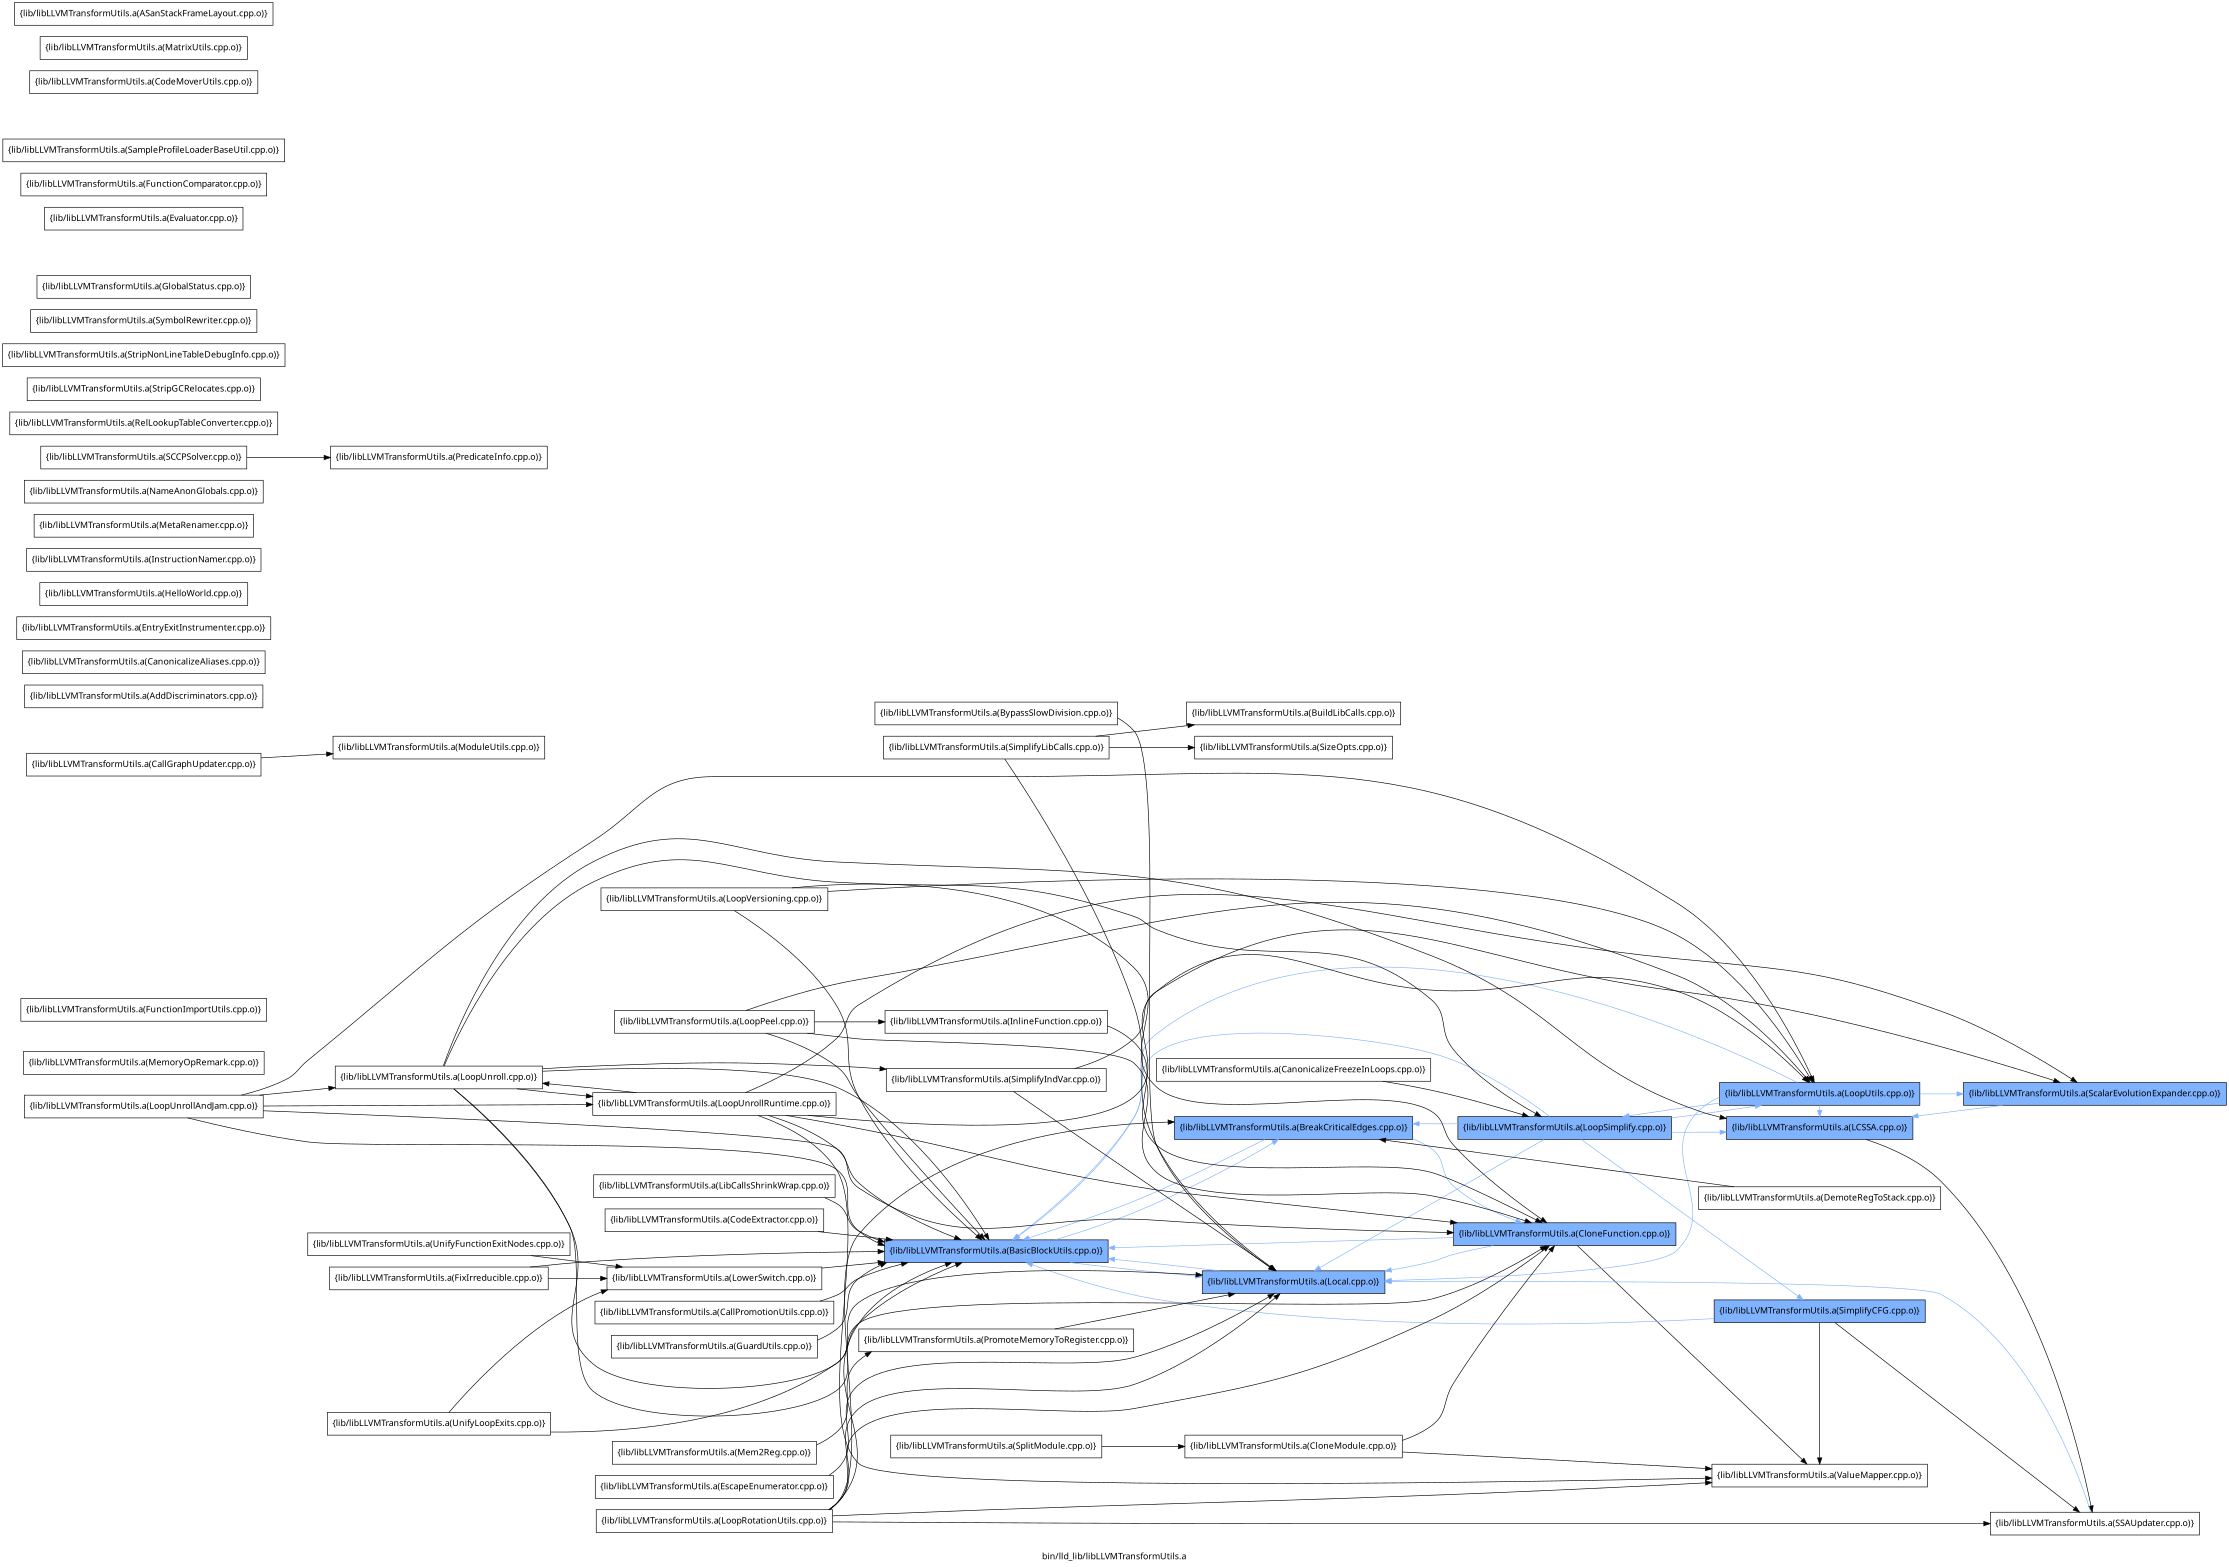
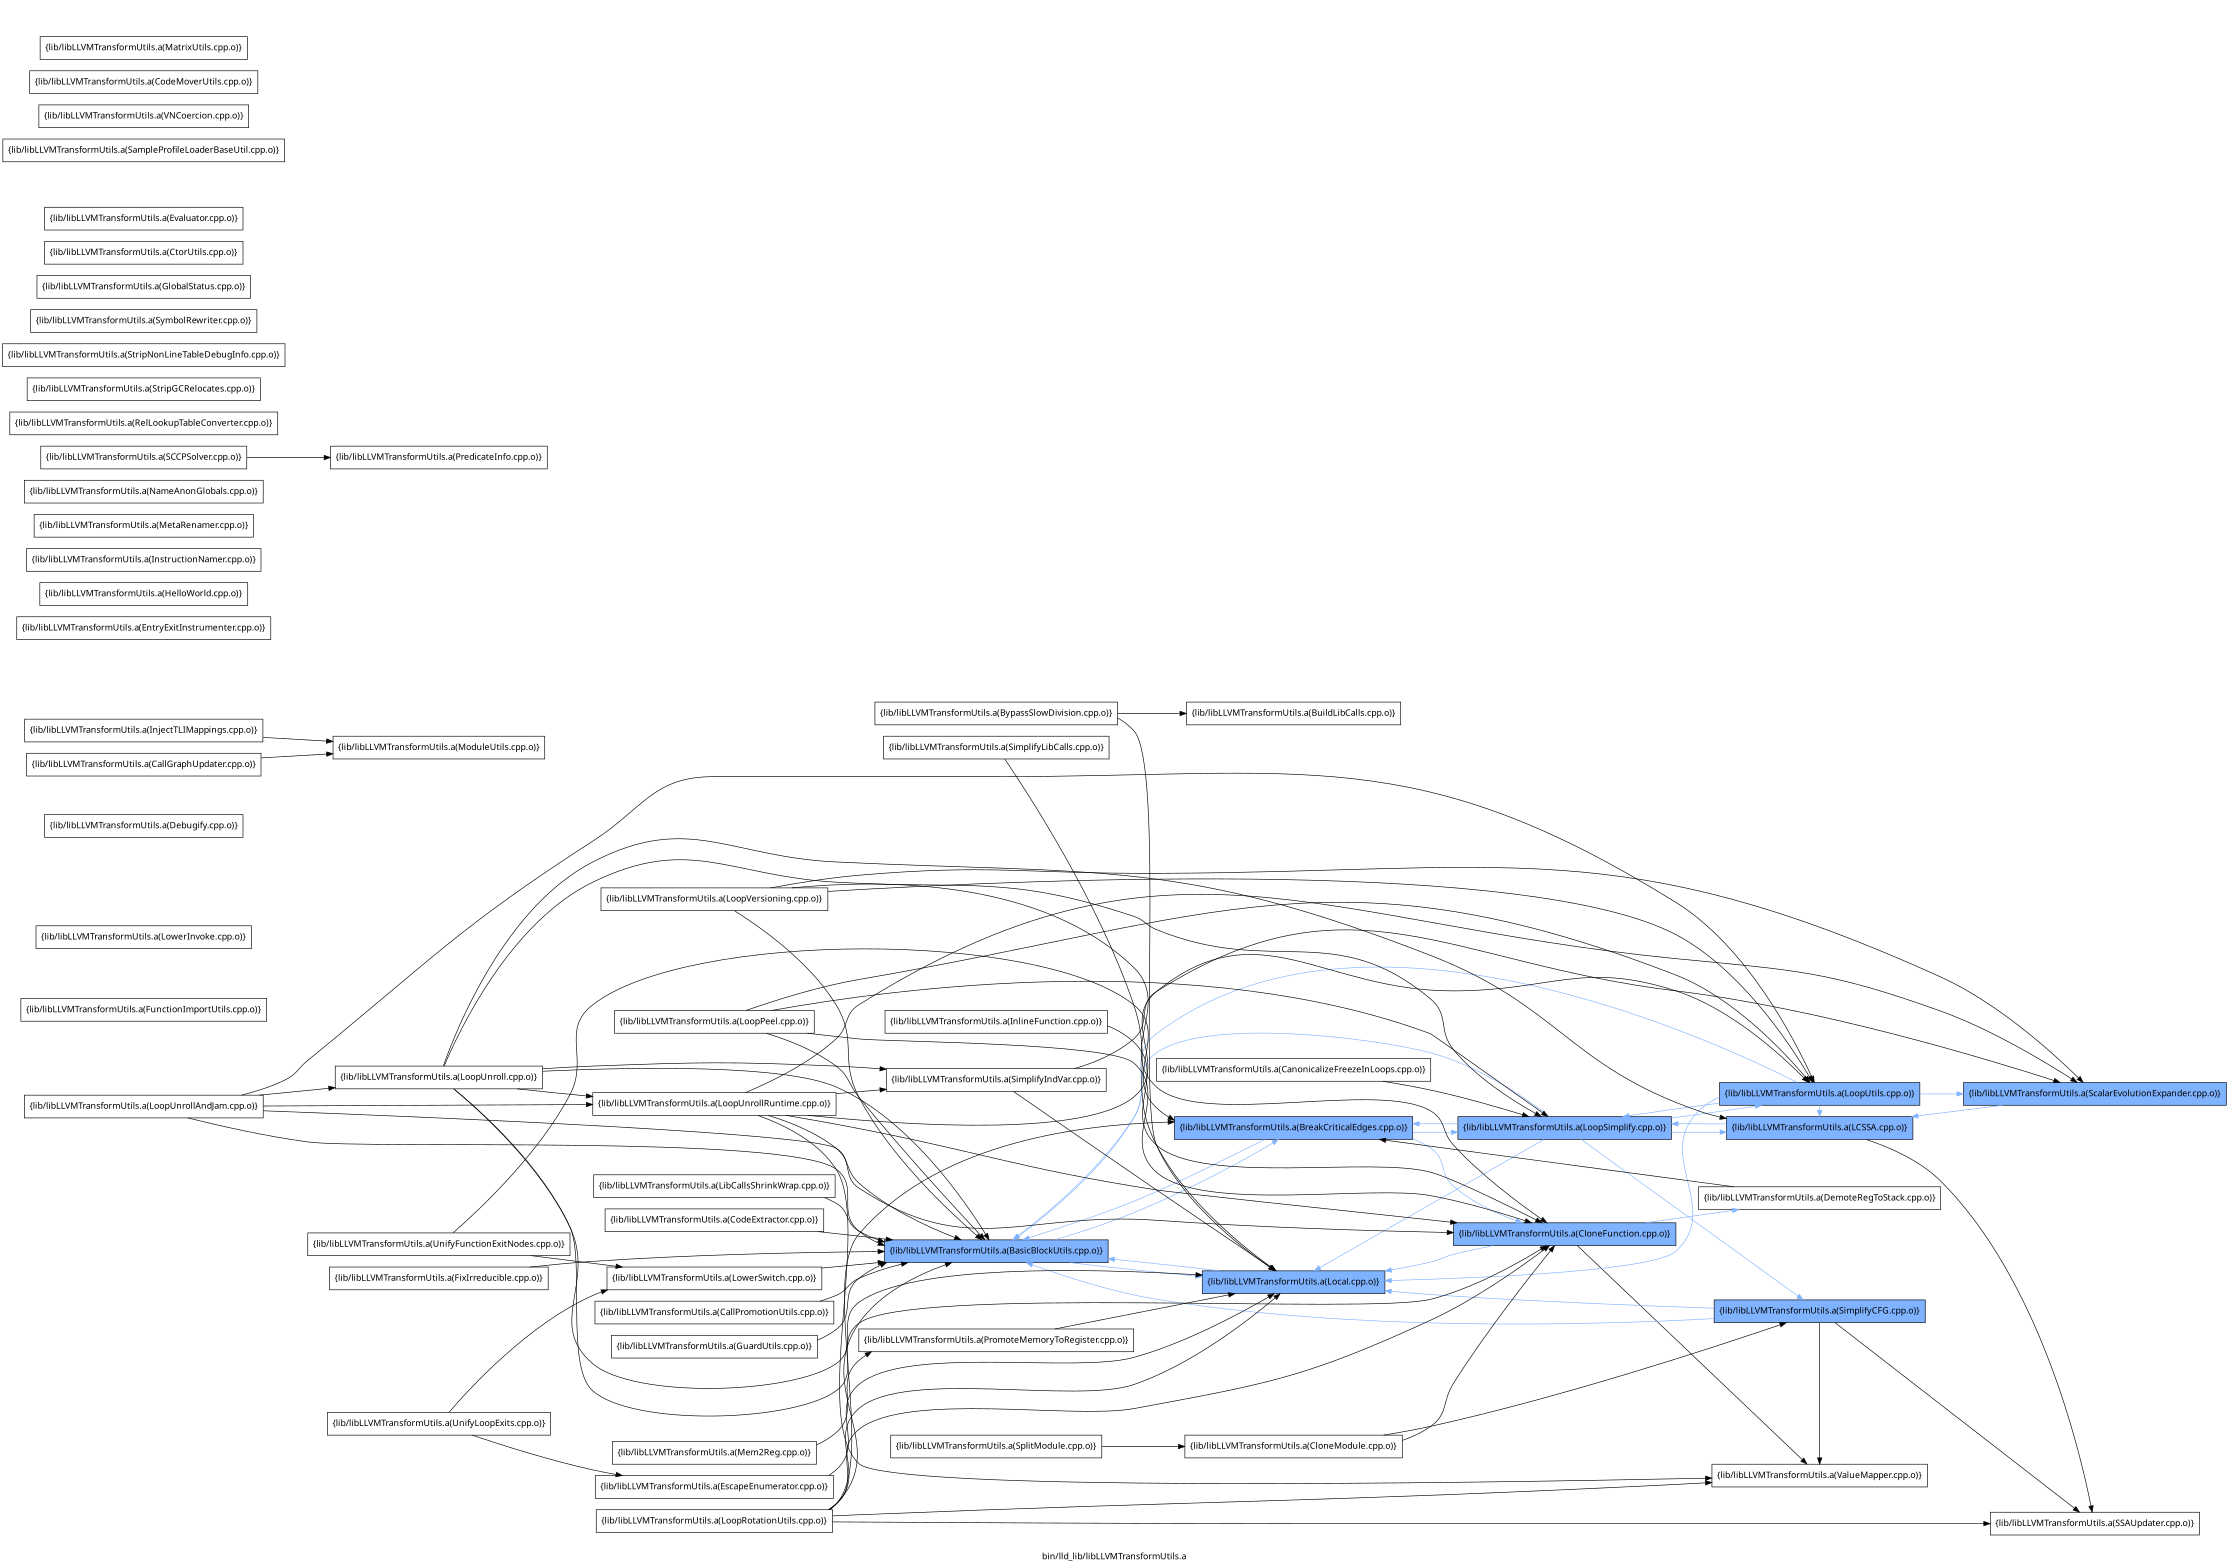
node "{lib/libLLVMTransformUtils.a(ASanStackFrameLayout.cpp.o)}": removed
node "{lib/libLLVMTransformUtils.a(VNCoercion.cpp.o)}": added
node "{lib/libLLVMTransformUtils.a(FunctionComparator.cpp.o)}": removed
node "{lib/libLLVMTransformUtils.a(CtorUtils.cpp.o)}": added
node "{lib/libLLVMTransformUtils.a(CanonicalizeAliases.cpp.o)}": removed
node "{lib/libLLVMTransformUtils.a(AddDiscriminators.cpp.o)}": removed
node "{lib/libLLVMTransformUtils.a(InjectTLIMappings.cpp.o)}": added
edge "{lib/libLLVMTransformUtils.a(SimplifyLibCalls.cpp.o)}" -> "{lib/libLLVMTransformUtils.a(BuildLibCalls.cpp.o)}": now "{lib/libLLVMTransformUtils.a(BypassSlowDivision.cpp.o)}" -> "{lib/libLLVMTransformUtils.a(BuildLibCalls.cpp.o)}"
node "{lib/libLLVMTransformUtils.a(SizeOpts.cpp.o)}": removed
node "{lib/libLLVMTransformUtils.a(Debugify.cpp.o)}": added
edge "{lib/libLLVMTransformUtils.a(LoopVersioning.cpp.o)}" -> "{lib/libLLVMTransformUtils.a(ScalarEvolutionExpander.cpp.o)}": added
node "{lib/libLLVMTransformUtils.a(LowerInvoke.cpp.o)}": added
edge "{lib/libLLVMTransformUtils.a(UnifyFunctionExitNodes.cpp.o)}" -> "{lib/libLLVMTransformUtils.a(BreakCriticalEdges.cpp.o)}": added
edge "{lib/libLLVMTransformUtils.a(LoopPeel.cpp.o)}" -> "{lib/libLLVMTransformUtils.a(InlineFunction.cpp.o)}": now "{lib/libLLVMTransformUtils.a(LoopPeel.cpp.o)}" -> "{lib/libLLVMTransformUtils.a(LoopSimplify.cpp.o)}"
node "{lib/libLLVMTransformUtils.a(MemoryOpRemark.cpp.o)}": removed
edge "{lib/libLLVMTransformUtils.a(LoopUnrollRuntime.cpp.o)}" -> "{lib/libLLVMTransformUtils.a(LoopUnroll.cpp.o)}": now "{lib/libLLVMTransformUtils.a(LoopUnrollRuntime.cpp.o)}" -> "{lib/libLLVMTransformUtils.a(SimplifyIndVar.cpp.o)}"
edge "{lib/libLLVMTransformUtils.a(LCSSA.cpp.o)}" -> "{lib/libLLVMTransformUtils.a(LoopSimplify.cpp.o)}": added
edge "{lib/libLLVMTransformUtils.a(BreakCriticalEdges.cpp.o)}" -> "{lib/libLLVMTransformUtils.a(LoopSimplify.cpp.o)}": added
edge "{lib/libLLVMTransformUtils.a(CloneFunction.cpp.o)}" -> "{lib/libLLVMTransformUtils.a(BasicBlockUtils.cpp.o)}": now "{lib/libLLVMTransformUtils.a(CloneFunction.cpp.o)}" -> "{lib/libLLVMTransformUtils.a(DemoteRegToStack.cpp.o)}"
edge "{lib/libLLVMTransformUtils.a(FixIrreducible.cpp.o)}" -> "{lib/libLLVMTransformUtils.a(LowerSwitch.cpp.o)}": removed
edge "{lib/libLLVMTransformUtils.a(SSAUpdater.cpp.o)}" -> "{lib/libLLVMTransformUtils.a(Local.cpp.o)}": now "{lib/libLLVMTransformUtils.a(SimplifyCFG.cpp.o)}" -> "{lib/libLLVMTransformUtils.a(Local.cpp.o)}"
edge "{lib/libLLVMTransformUtils.a(UnifyLoopExits.cpp.o)}" -> "{lib/libLLVMTransformUtils.a(BasicBlockUtils.cpp.o)}": now "{lib/libLLVMTransformUtils.a(UnifyLoopExits.cpp.o)}" -> "{lib/libLLVMTransformUtils.a(EscapeEnumerator.cpp.o)}"
edge "{lib/libLLVMTransformUtils.a(CloneModule.cpp.o)}" -> "{lib/libLLVMTransformUtils.a(ValueMapper.cpp.o)}": now "{lib/libLLVMTransformUtils.a(CloneModule.cpp.o)}" -> "{lib/libLLVMTransformUtils.a(SimplifyCFG.cpp.o)}"
